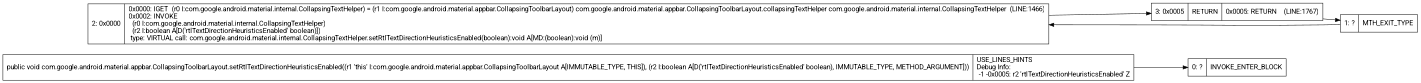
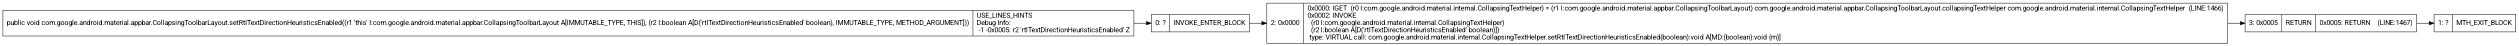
node "3: 0x0005": text "0x0005: RETURN    (LINE:1767)" -> "0x0005: RETURN    (LINE:1467)"
node "1: ?": text "MTH_EXIT_TYPE" -> "MTH_EXIT_BLOCK"
edge "1: ?" -> "2: 0x0000": now "0: ?" -> "2: 0x0000"
